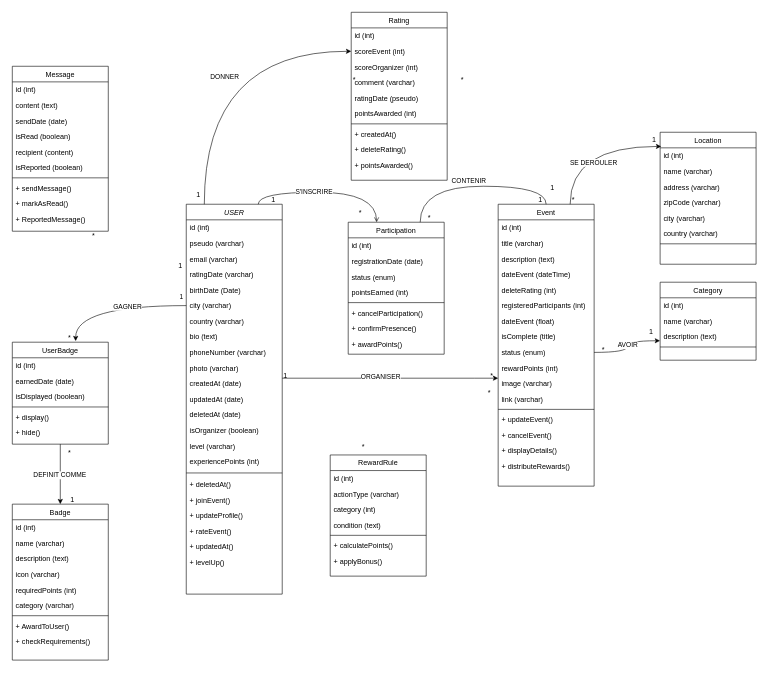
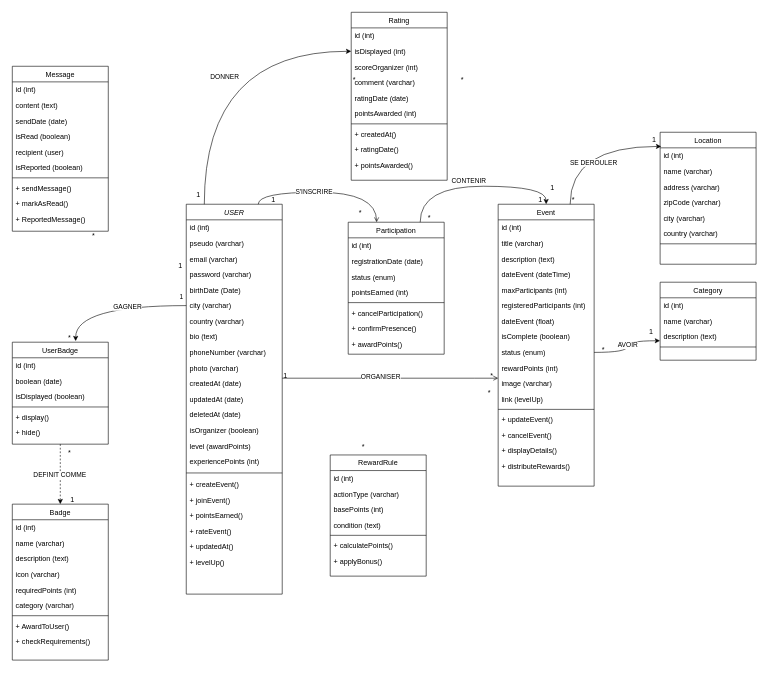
node "scoreEvent (int)": label "scoreEvent (int)" -> "isDisplayed (int)"
node "ratingDate (pseudo)": label "ratingDate (pseudo)" -> "ratingDate (date)"
node "+ deleteRating()": label "+ deleteRating()" -> "+ ratingDate()"
node "recipient (content)": label "recipient (content)" -> "recipient (user)"
edge "Participation" -- "Event": arrowhead none -> classic
node "ratingDate (varchar)": label "ratingDate (varchar)" -> "password (varchar)"
node "deleteRating (int)": label "deleteRating (int)" -> "maxParticipants (int)"
node "isComplete (title)": label "isComplete (title)" -> "isComplete (boolean)"
edge "USER" -> "Event": arrowhead classic -> open
node "earnedDate (date)": label "earnedDate (date)" -> "boolean (date)"
node "link (varchar)": label "link (varchar)" -> "link (levelUp)"
node "level (varchar)": label "level (varchar)" -> "level (awardPoints)"
edge "UserBadge" -> "Badge": style solid -> dashed
node "+ deletedAt()": label "+ deletedAt()" -> "+ createEvent()"
node "category (int)": label "category (int)" -> "basePoints (int)"
node "+ updateProfile()": label "+ updateProfile()" -> "+ pointsEarned()"
